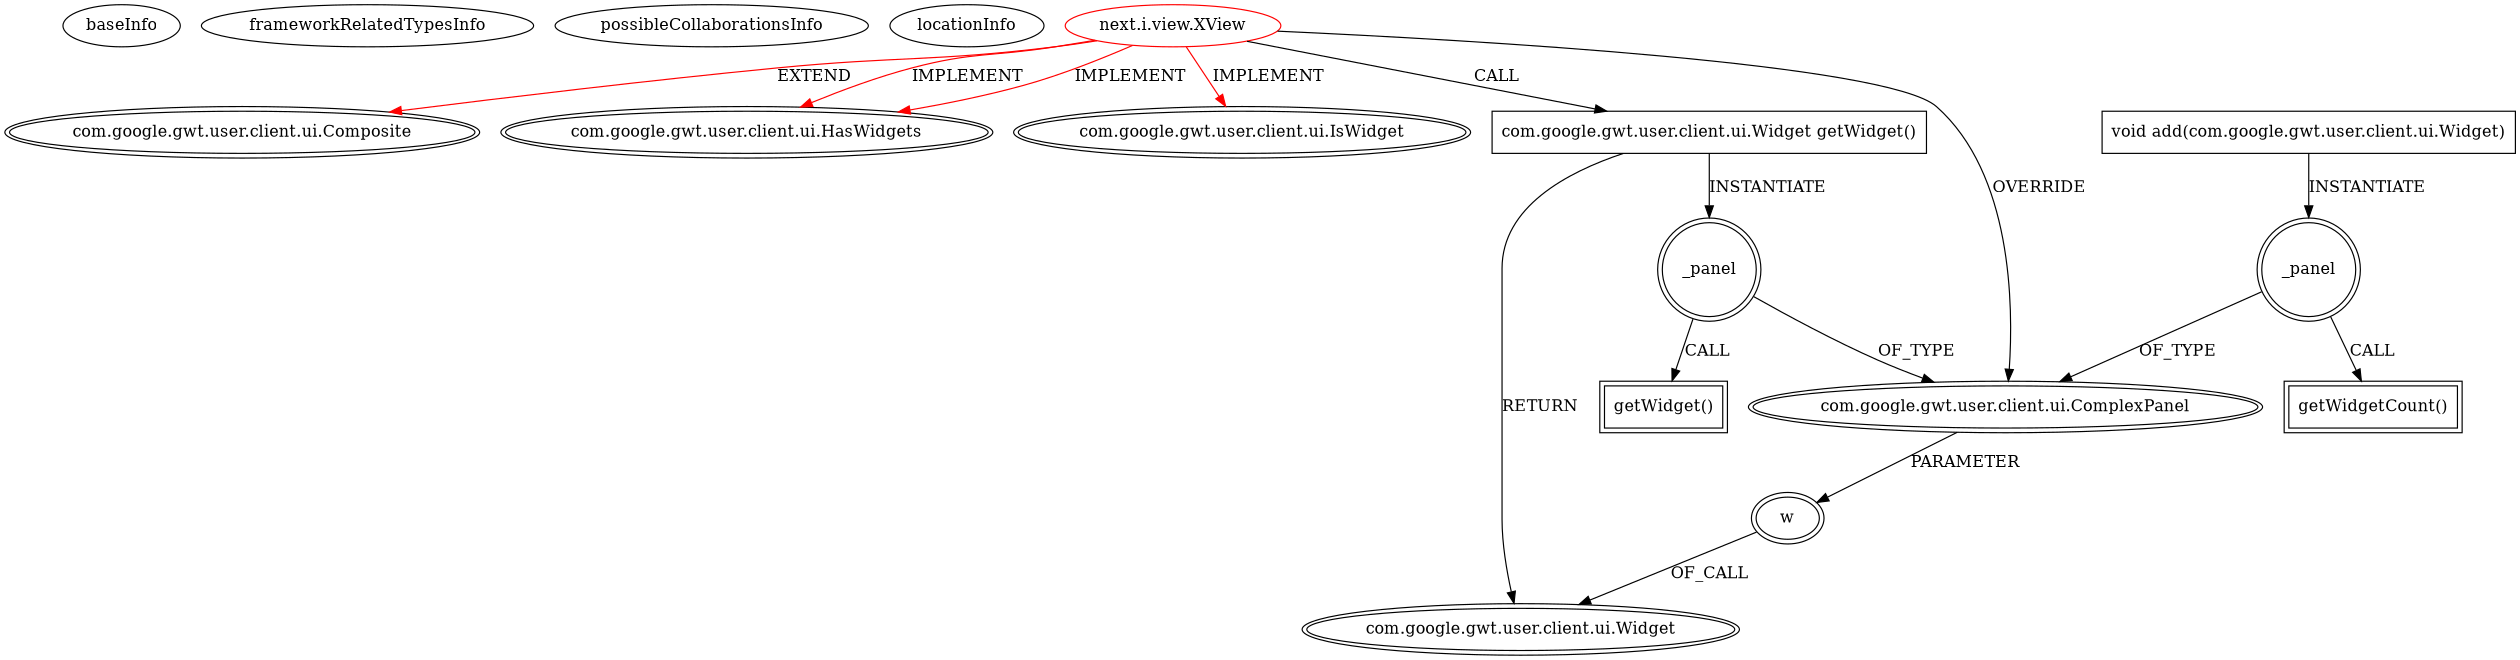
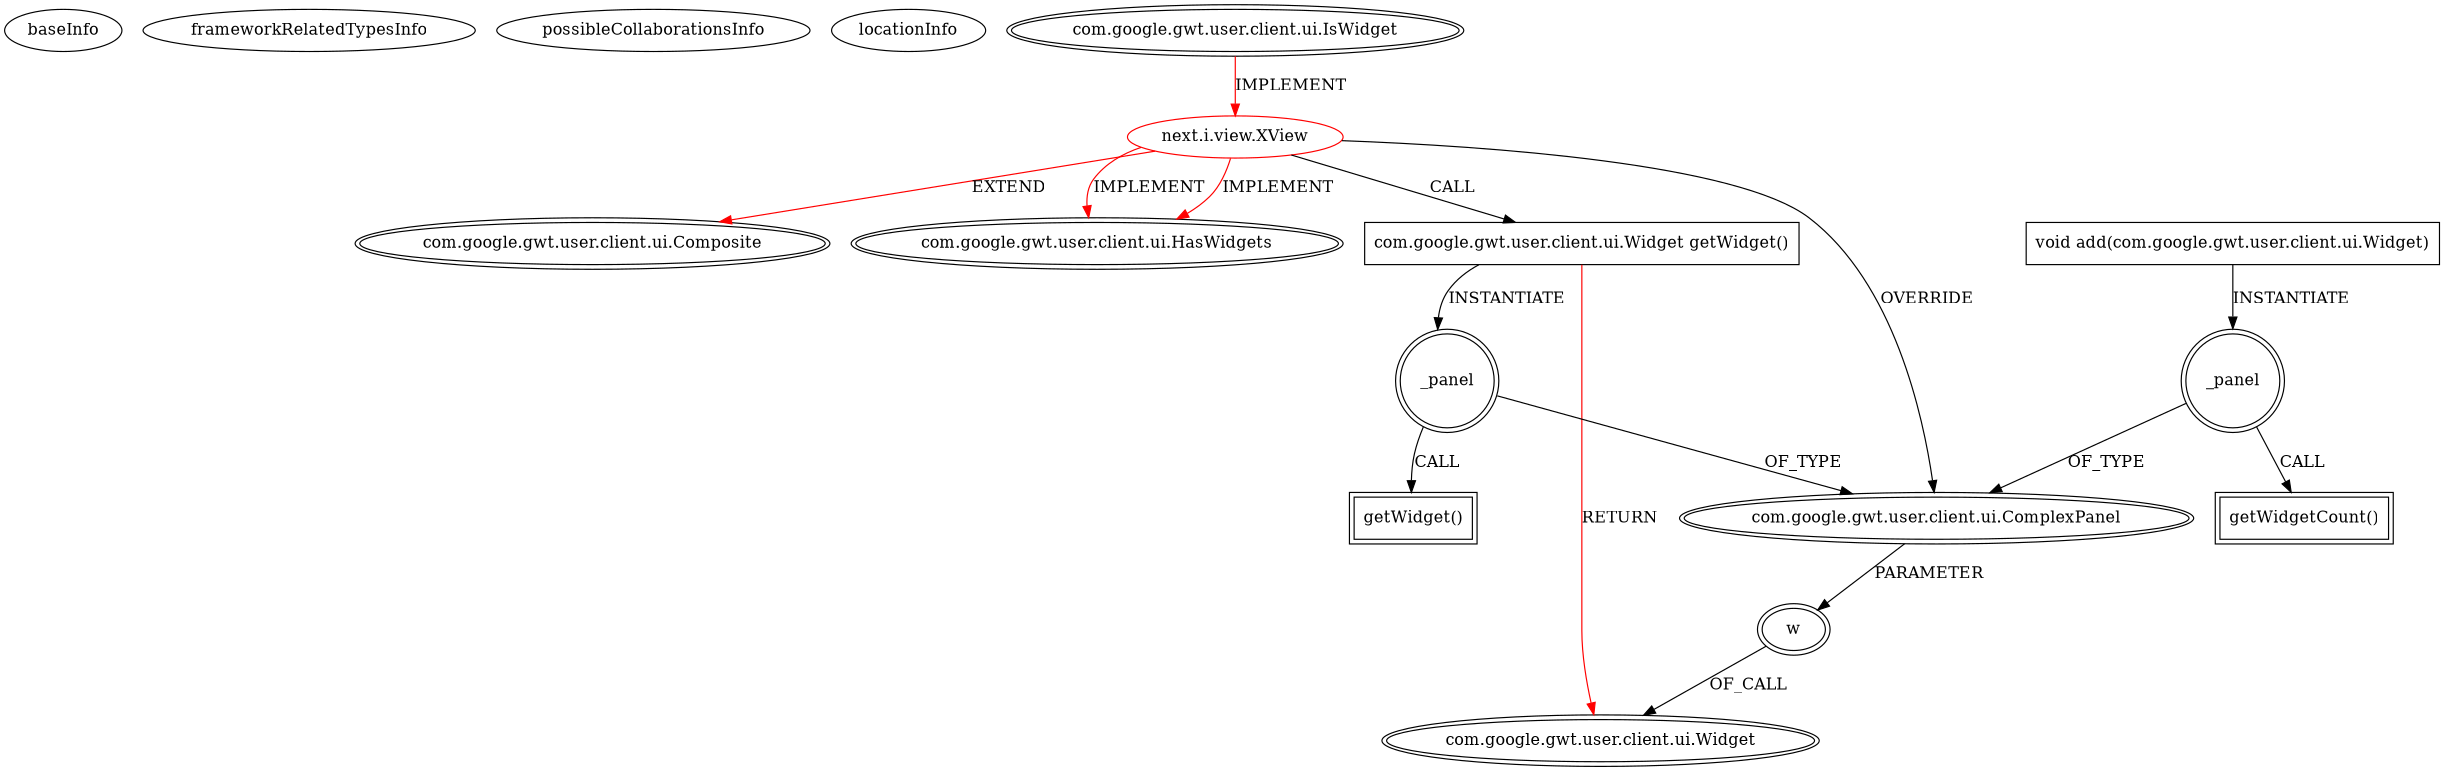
edge "next.i.view.XView" -> "com.google.gwt.user.client.ui.IsWidget": reversed
edge "com.google.gwt.user.client.ui.Widget getWidget()" -> "com.google.gwt.user.client.ui.Widget": color black -> red
